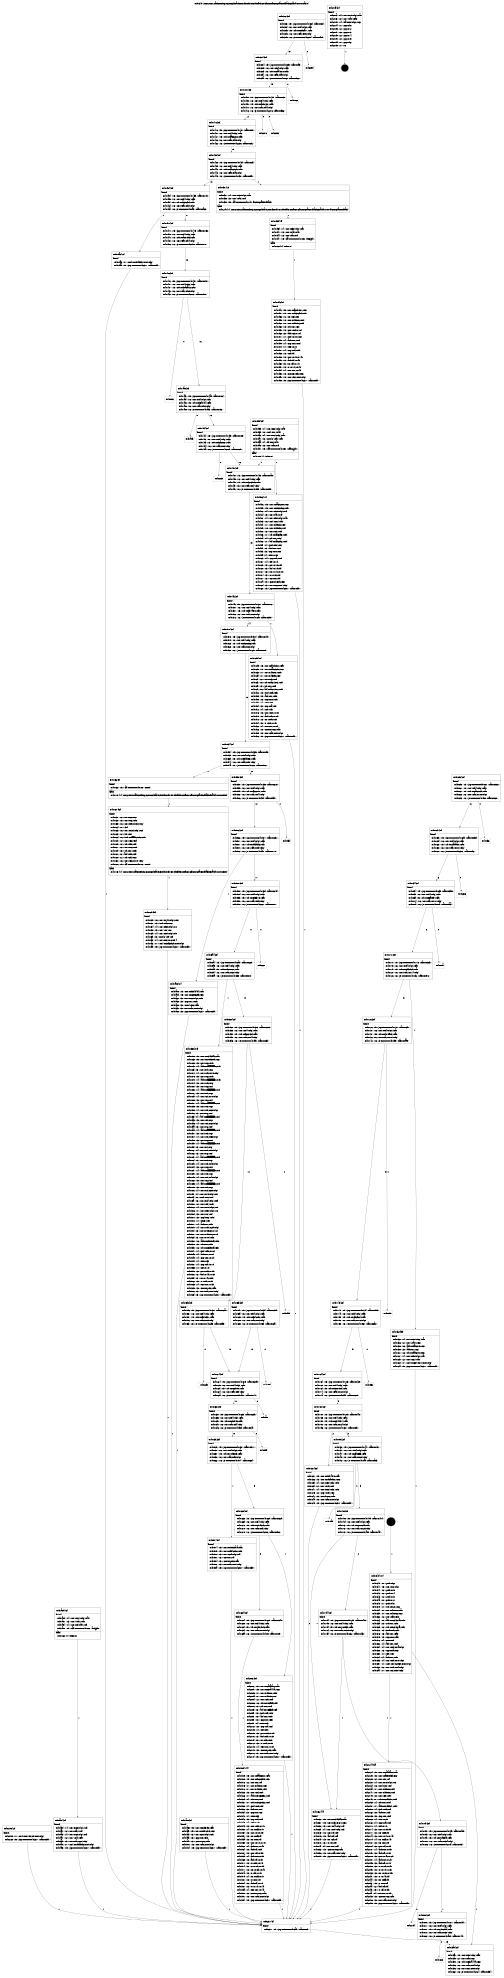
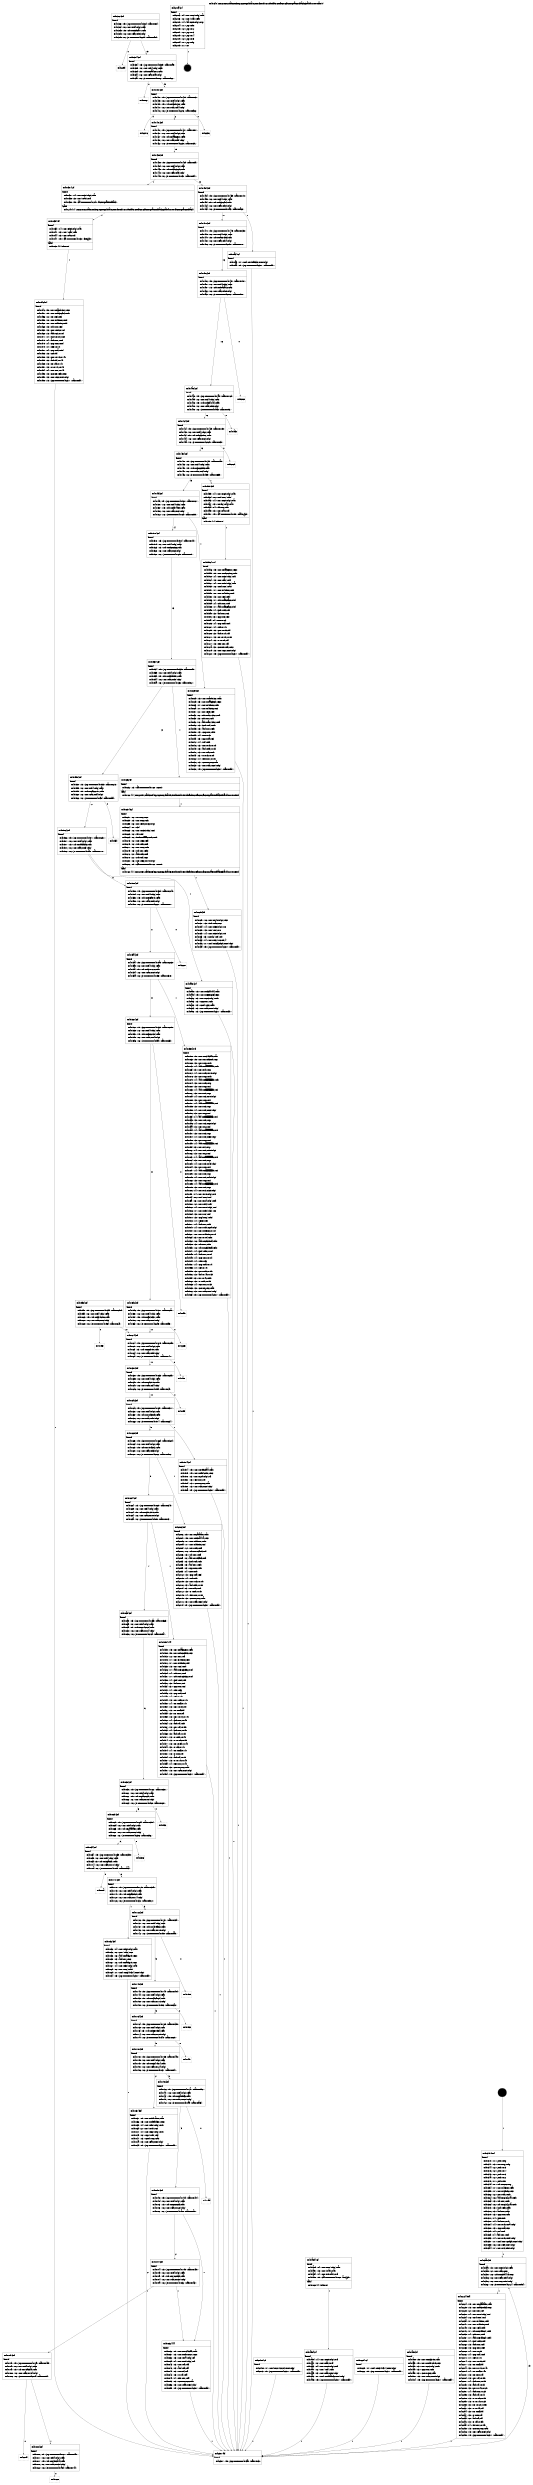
edge "0x401b99 [29]" -> "0x4014e0 [28]": reversed
node "0x4016a0 [28]": added
edge "0x401340 [107]" -> "0x402124 [154]": now "0x4013ab [29]" -> "0x402124 [154]"
node "0x401f49": added
node "0x401c25 [12]": added
